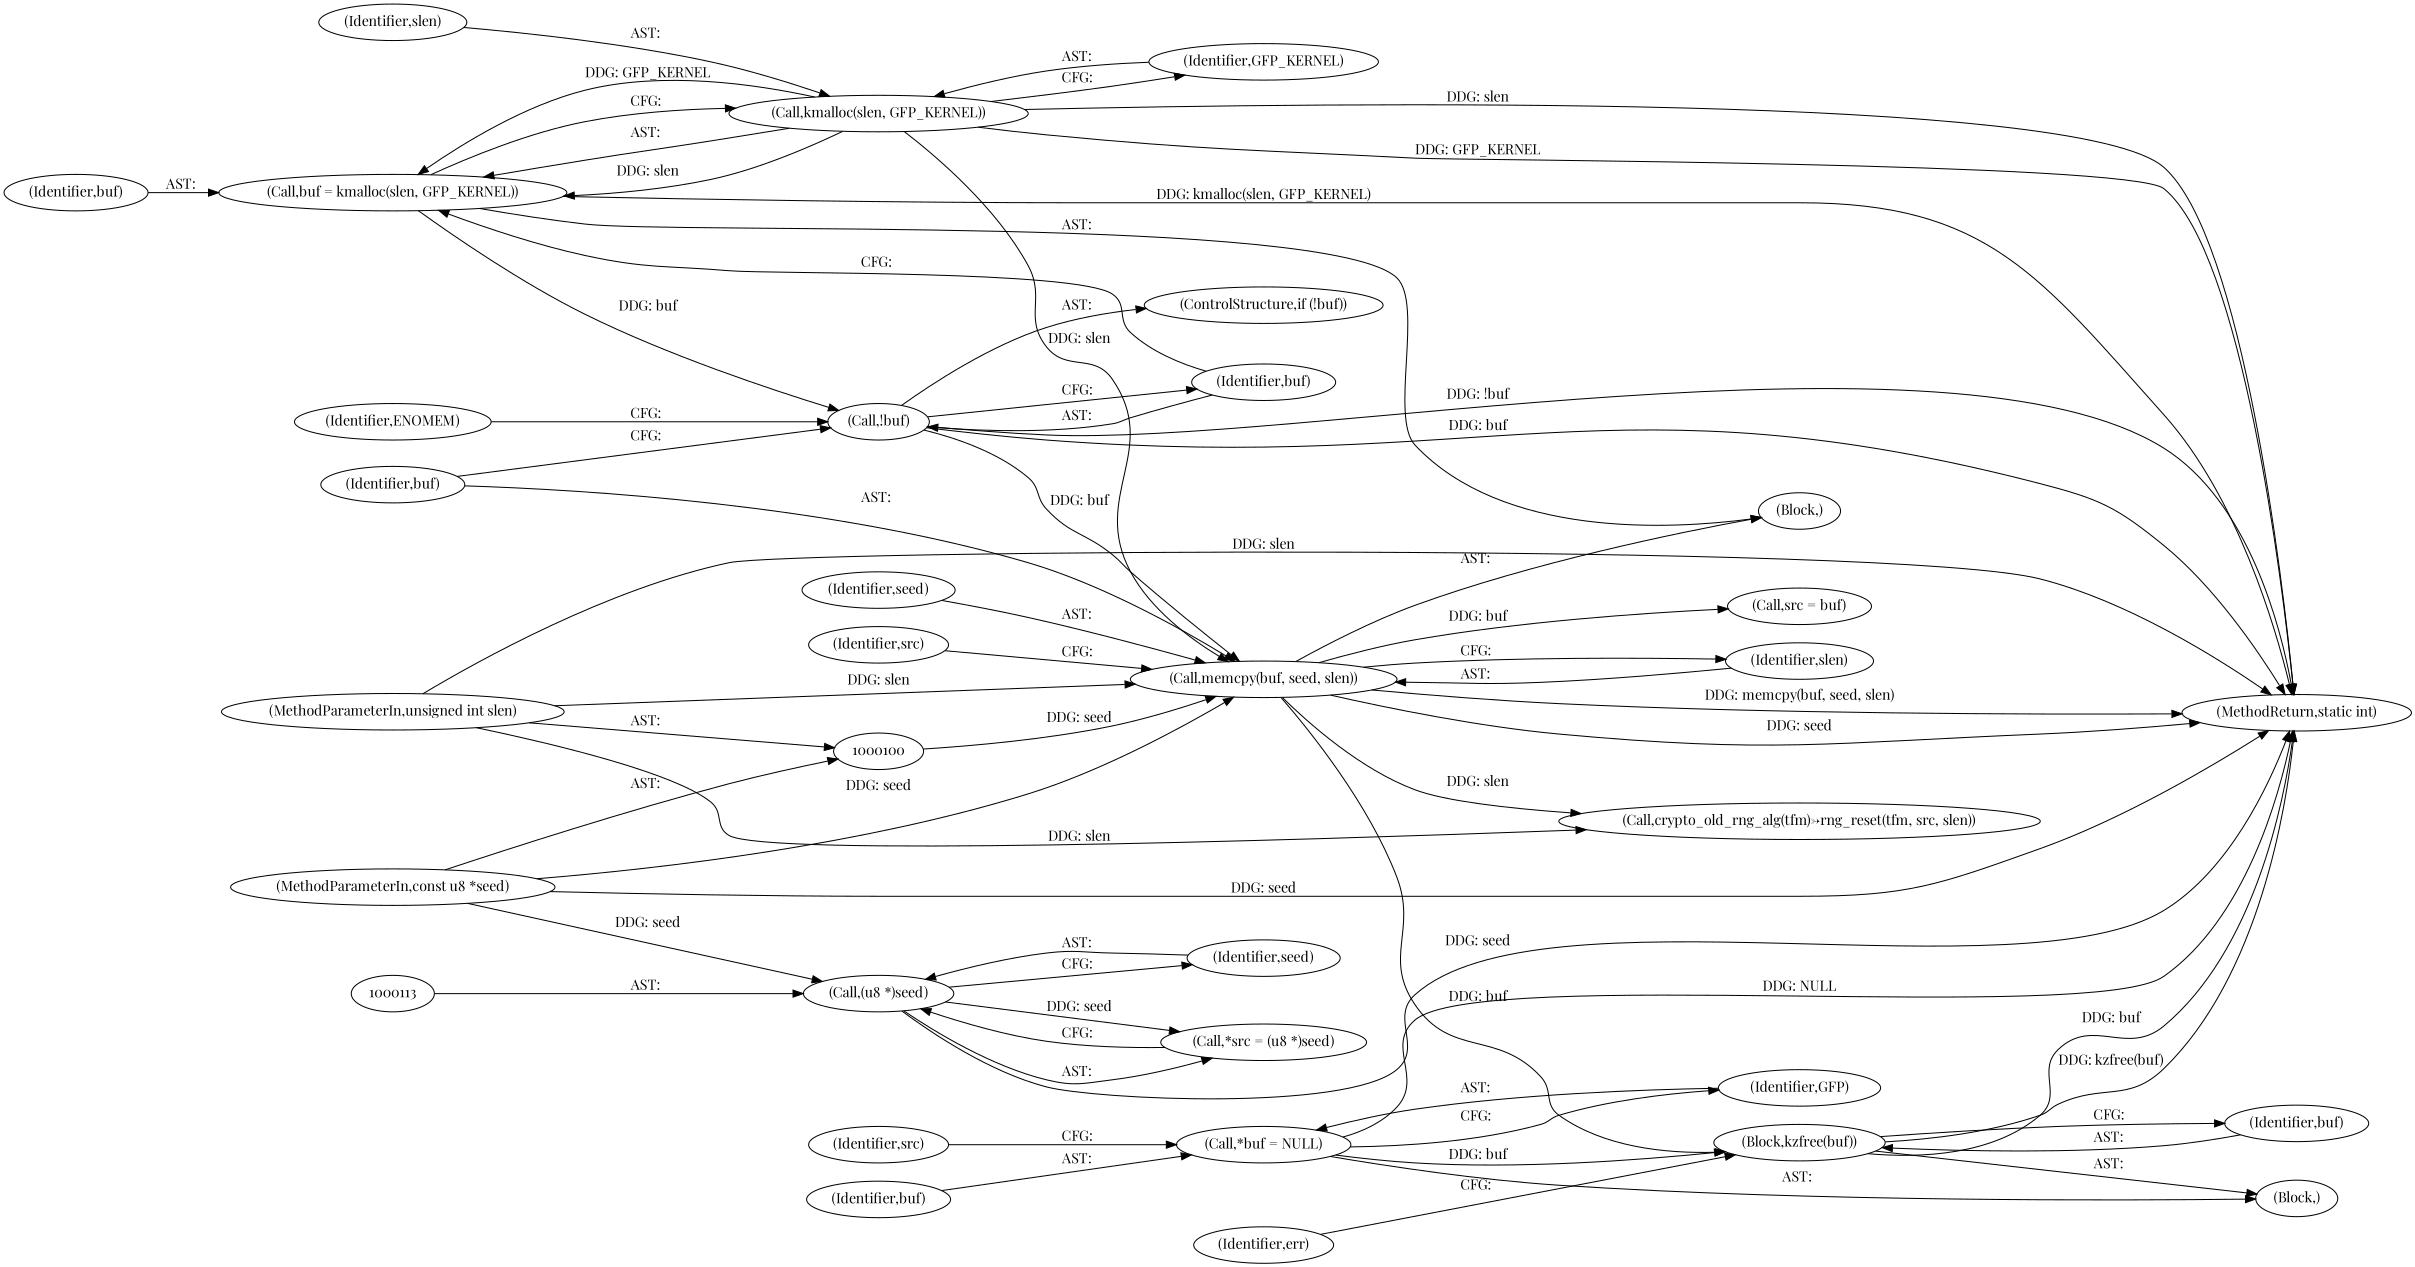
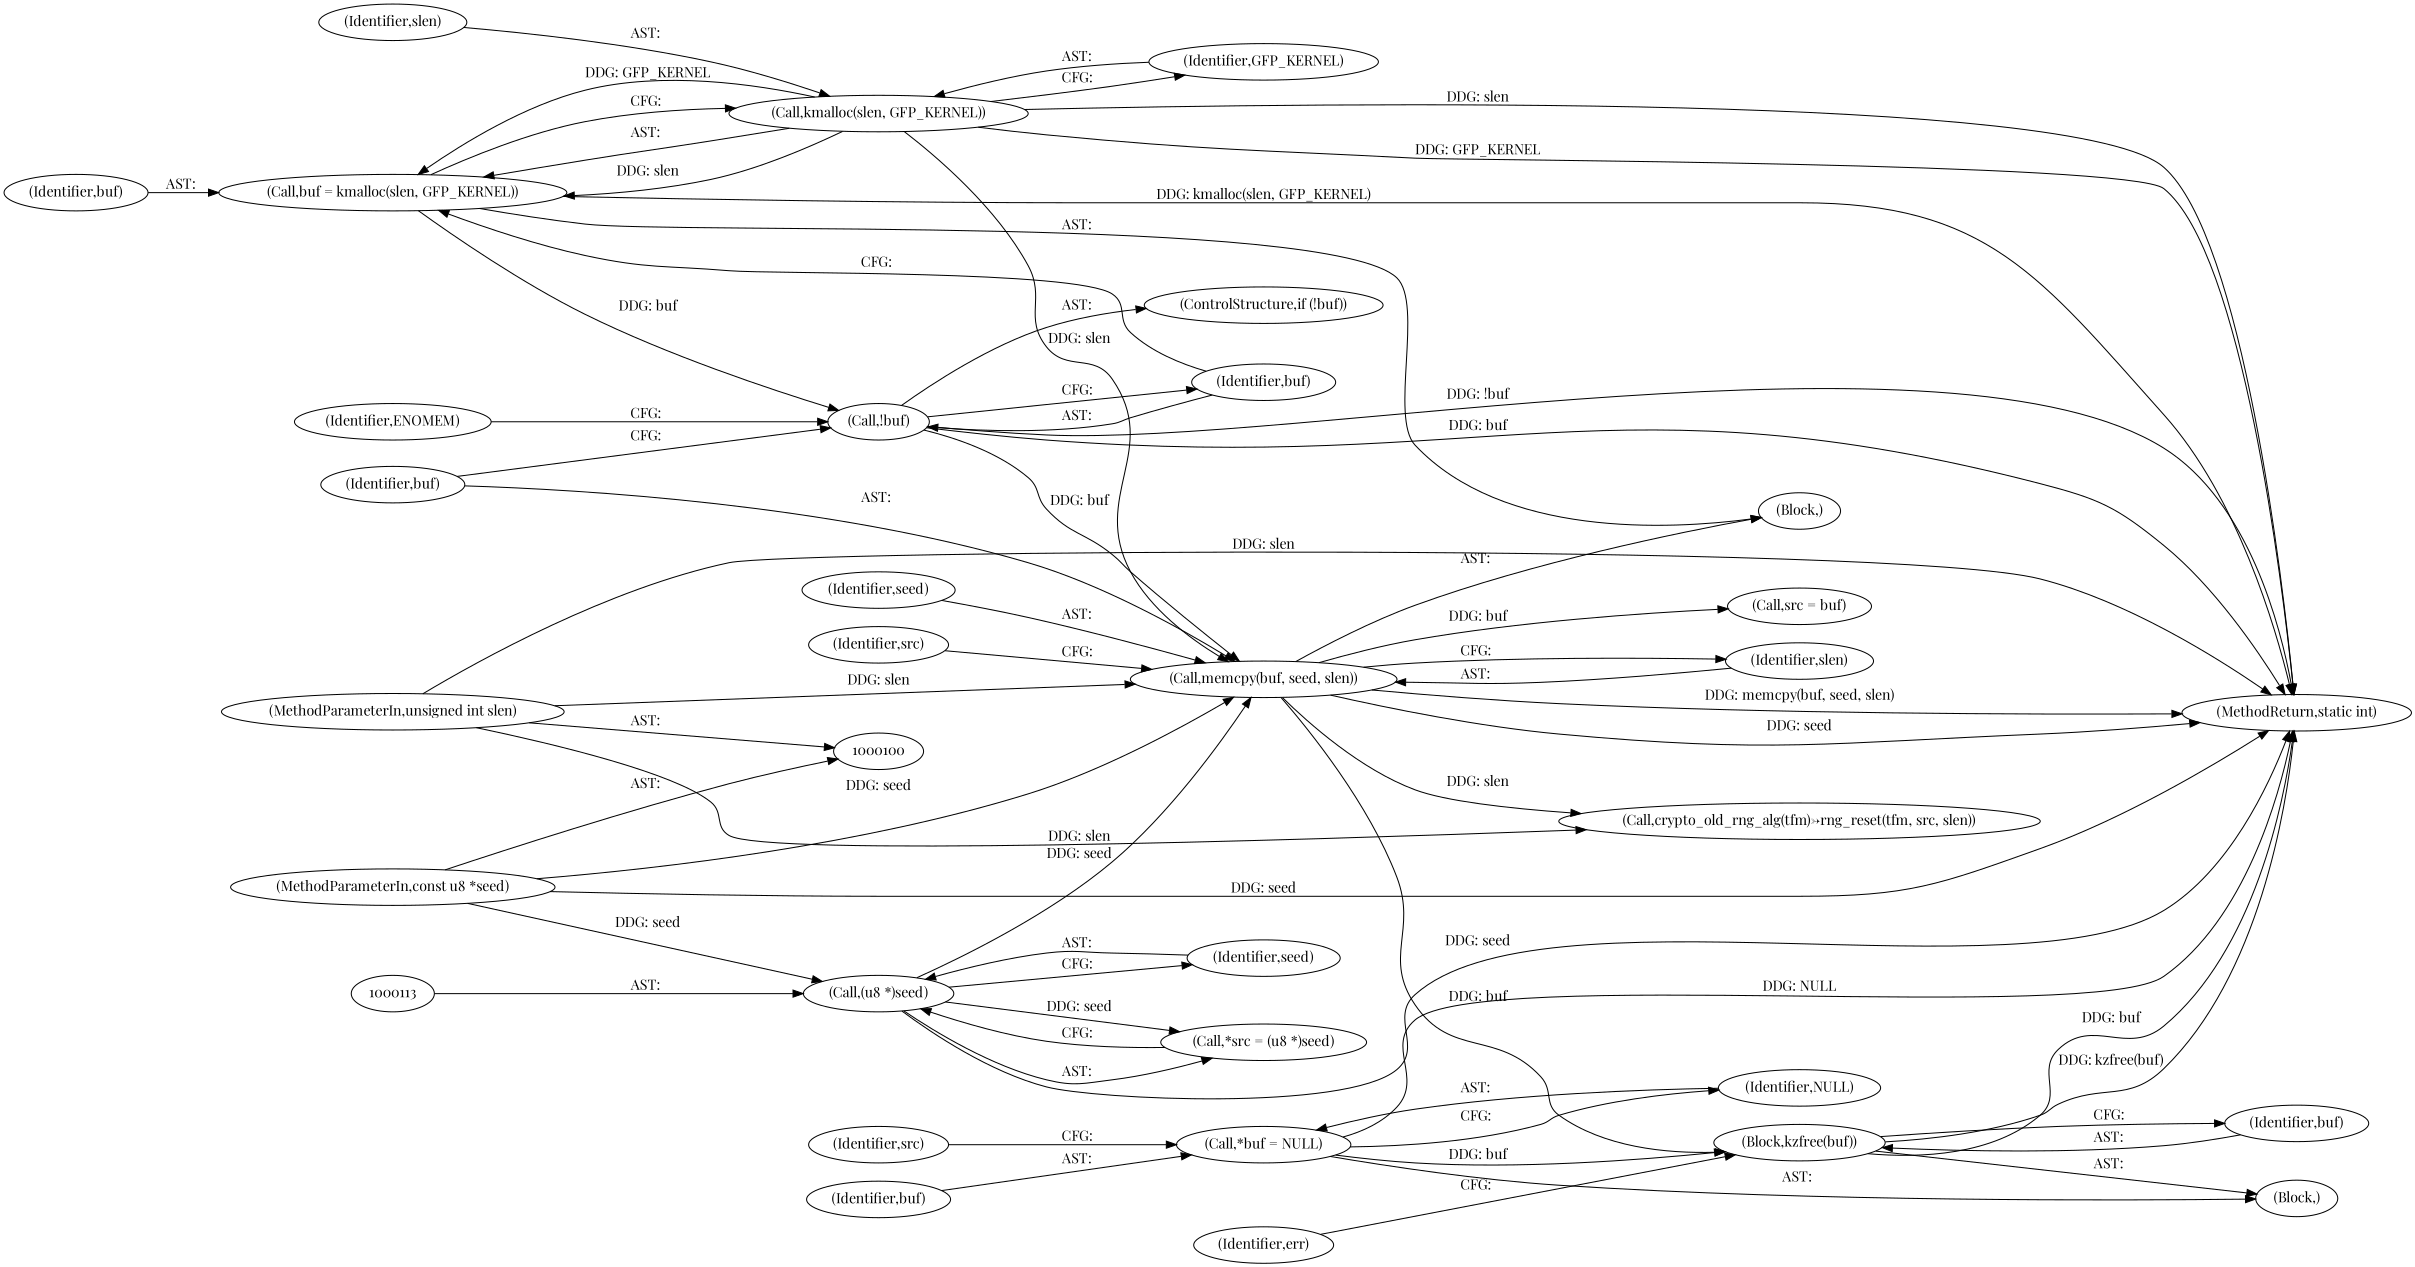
edge "1000100" -> "(Call,memcpy(buf, seed, slen))": now "(Call,(u8 *)seed)" -> "(Call,memcpy(buf, seed, slen))"
node "(Identifier,GFP)": label "(Identifier,GFP)" -> "(Identifier,NULL)"
